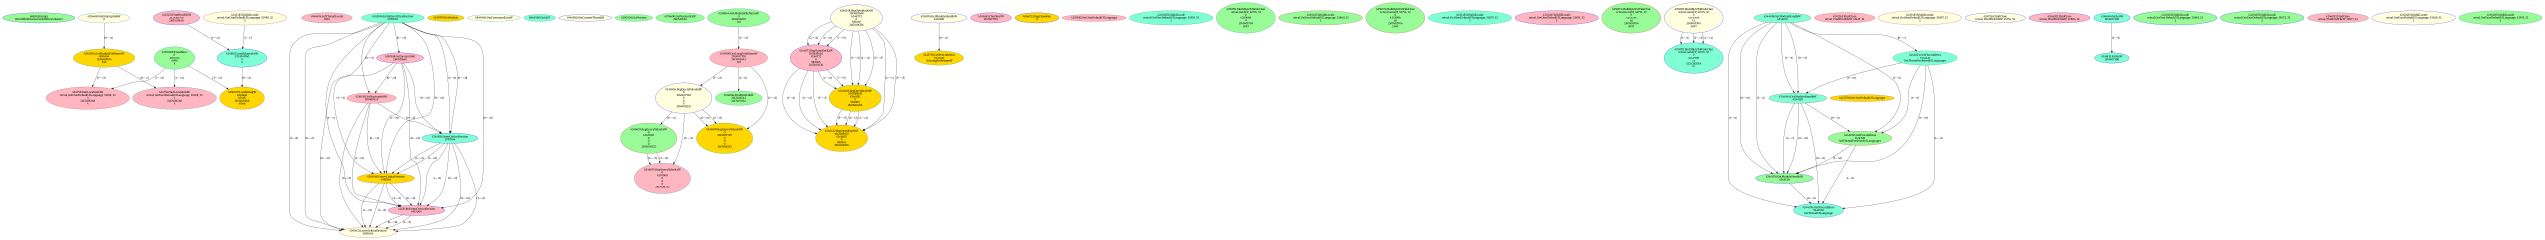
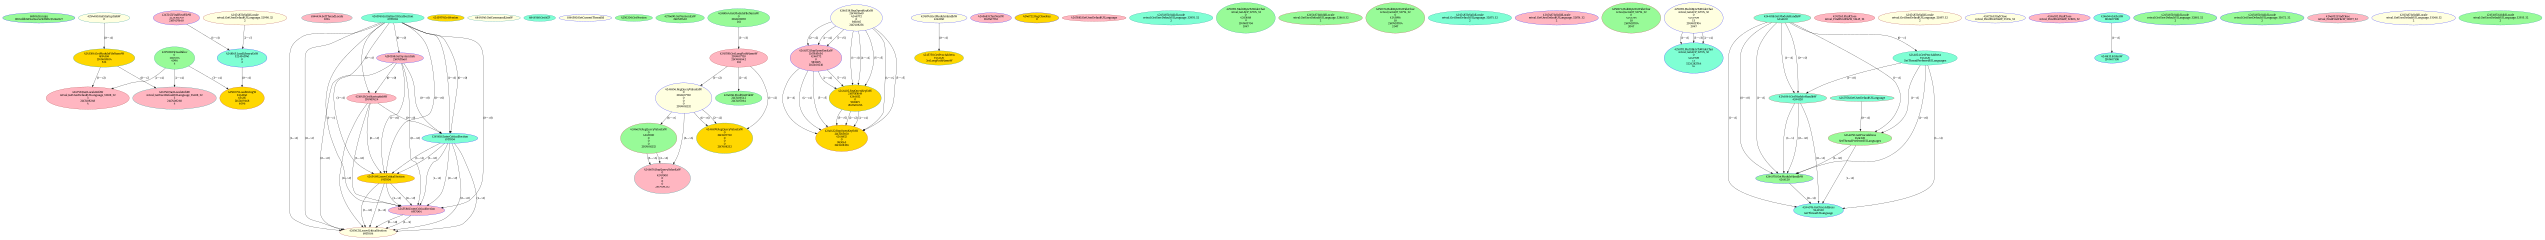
node "4247558.GetUserDefaultUILanguage": fillcolor gold -> aquamarine
edge "4244044.GetModuleHandleW 4244120" -> "4244050.GetProcAddress 9441320 SetThreadPreferredUILanguages": now "4247558.GetUserDefaultUILanguage" -> "4244050.GetProcAddress 9441320 SetThreadPreferredUILanguages"
